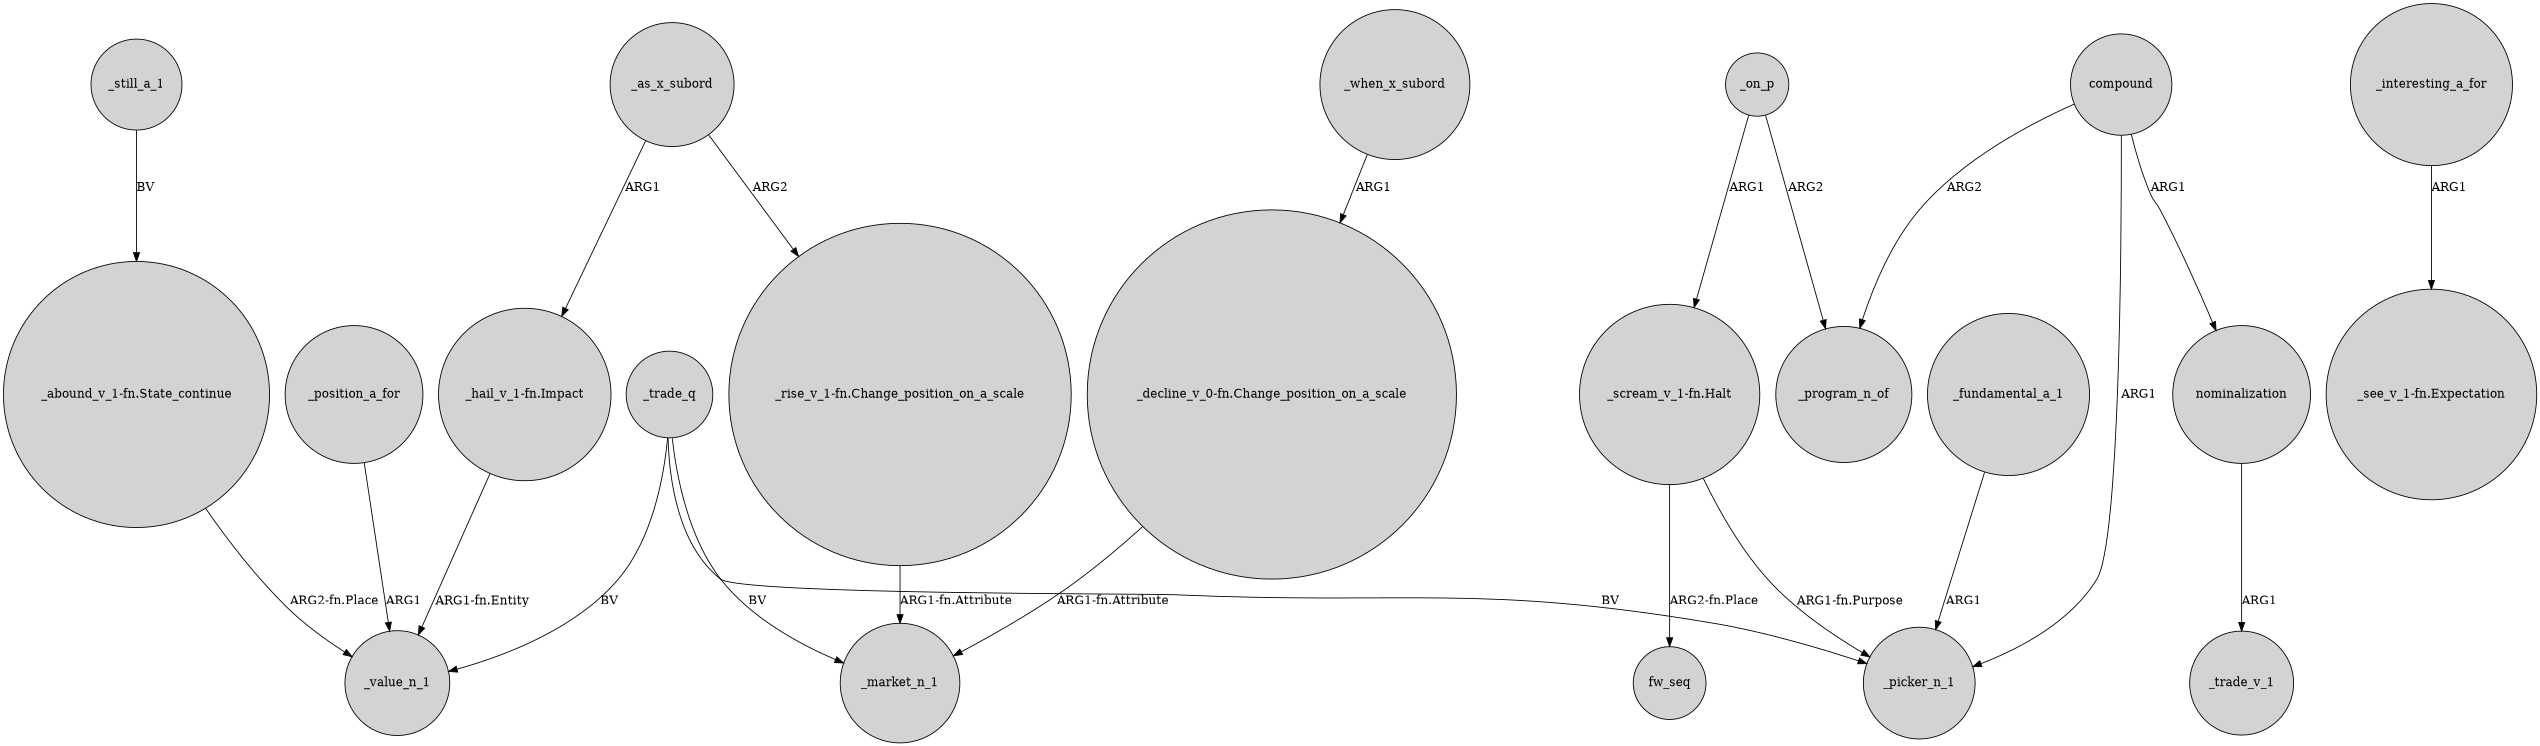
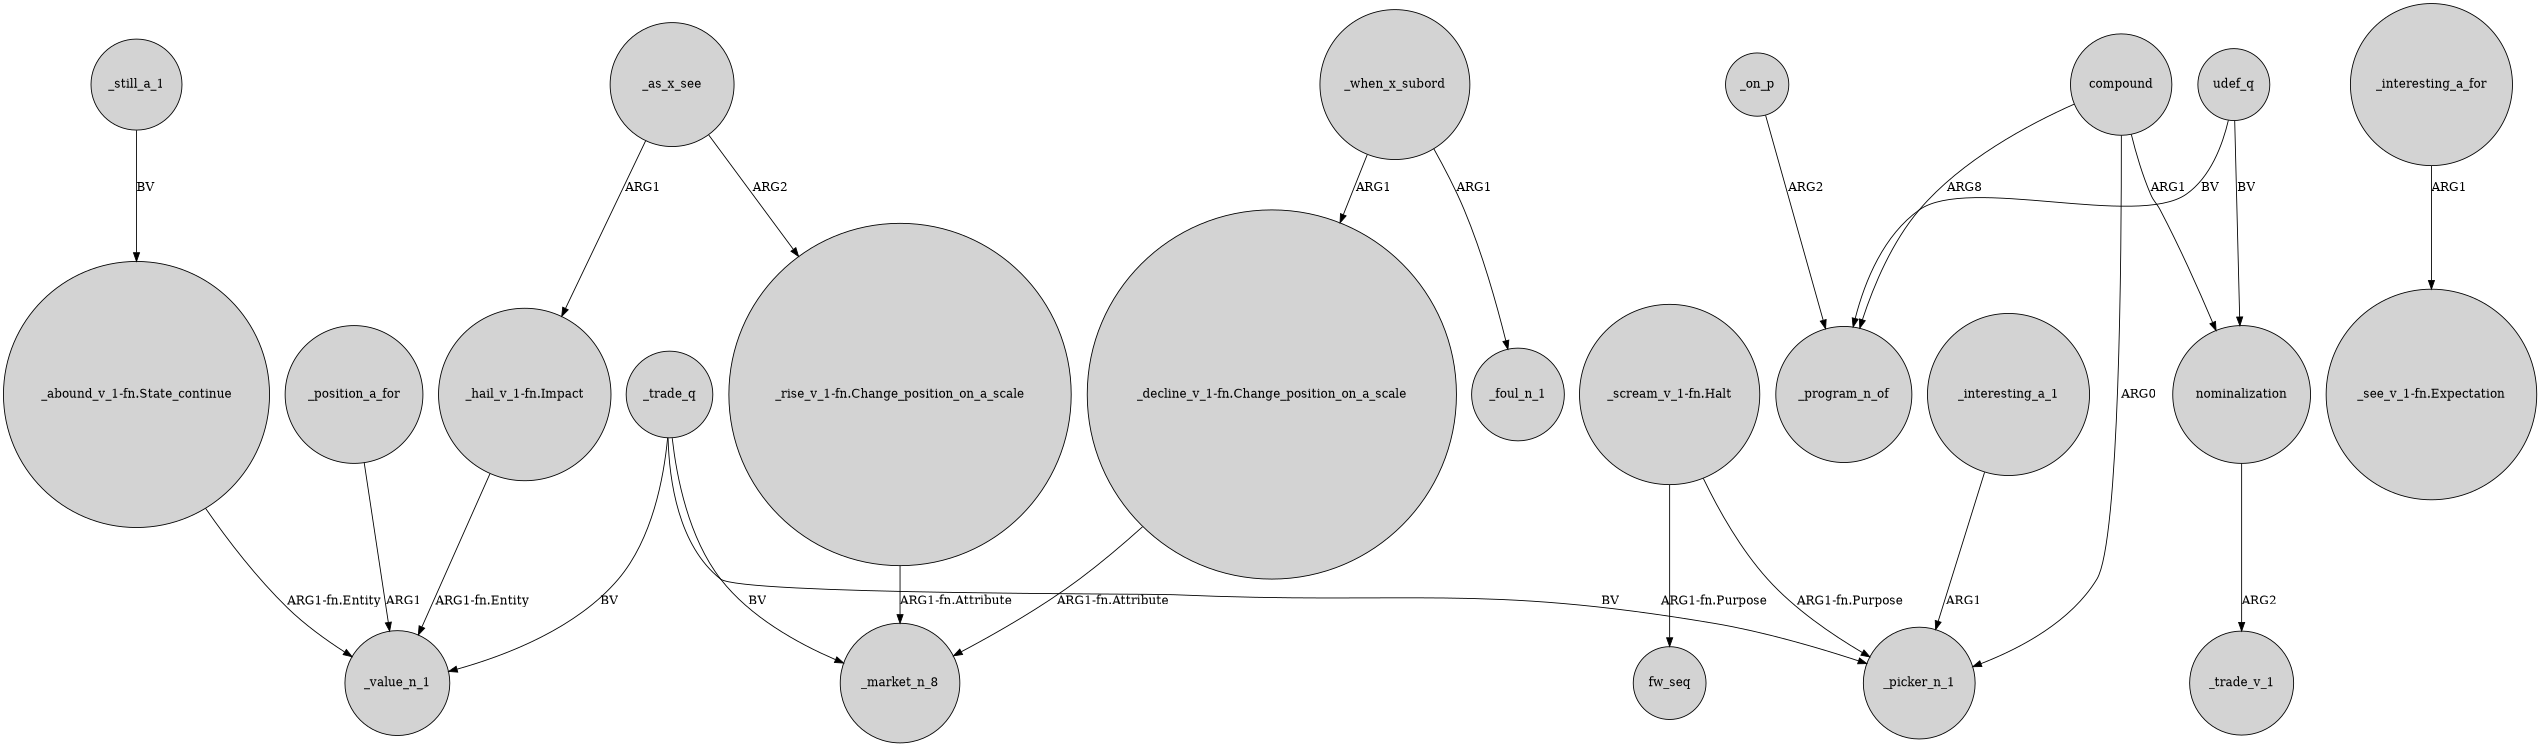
node "_as_x_subord": label "_as_x_subord" -> "_as_x_see"
node "udef_q": added
edge "compound" -> "_program_n_of": label "ARG2" -> "ARG8"
edge "_on_p" -> "_scream_v_1-fn.Halt": removed, label "ARG1"
node "_decline_v_0-fn.Change_position_on_a_scale": label "_decline_v_0-fn.Change_position_on_a_scale" -> "_decline_v_1-fn.Change_position_on_a_scale"
node "_foul_n_1": added
node "_fundamental_a_1": label "_fundamental_a_1" -> "_interesting_a_1"
edge "compound" -> "_picker_n_1": label "ARG1" -> "ARG0"
edge "_abound_v_1-fn.State_continue" -> "_value_n_1": label "ARG2-fn.Place" -> "ARG1-fn.Entity"
edge "_scream_v_1-fn.Halt" -> "fw_seq": label "ARG2-fn.Place" -> "ARG1-fn.Purpose"
edge "nominalization" -> "_trade_v_1": label "ARG1" -> "ARG2"
node "_market_n_1": label "_market_n_1" -> "_market_n_8"
